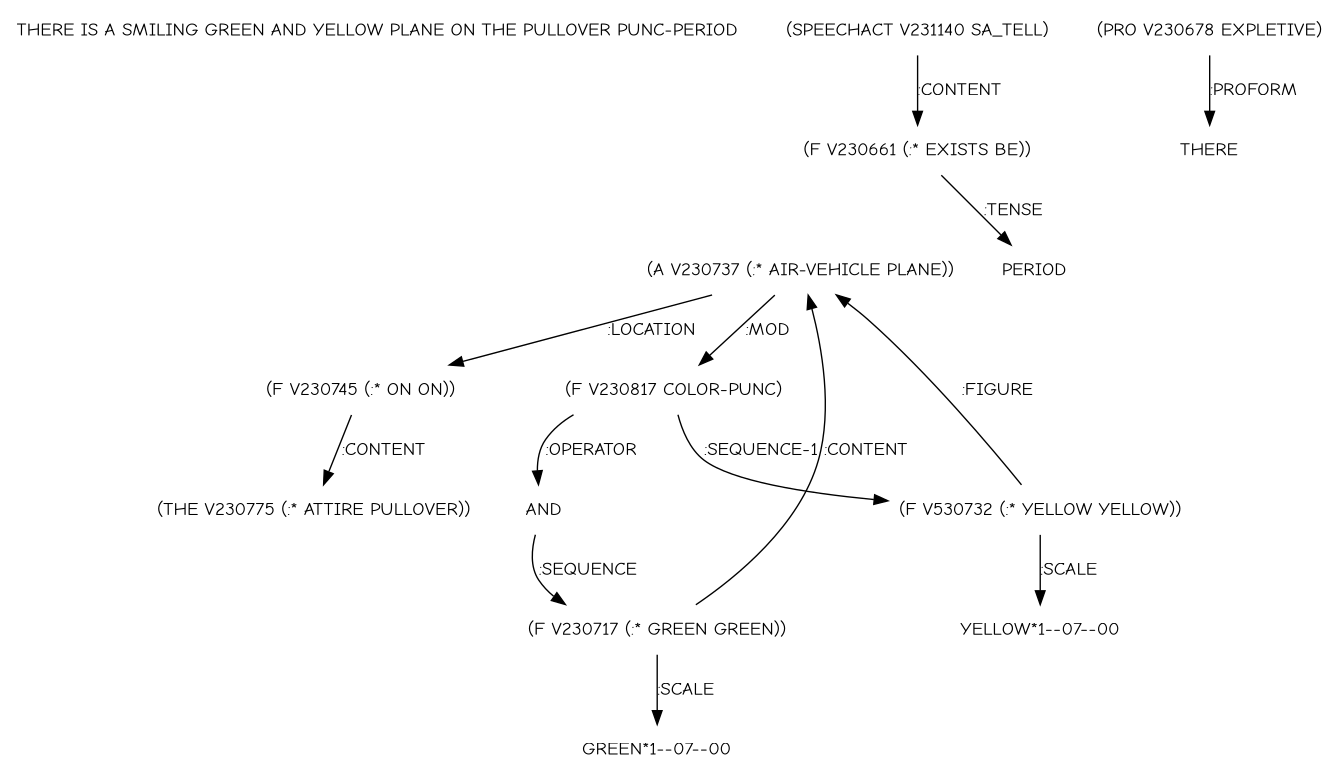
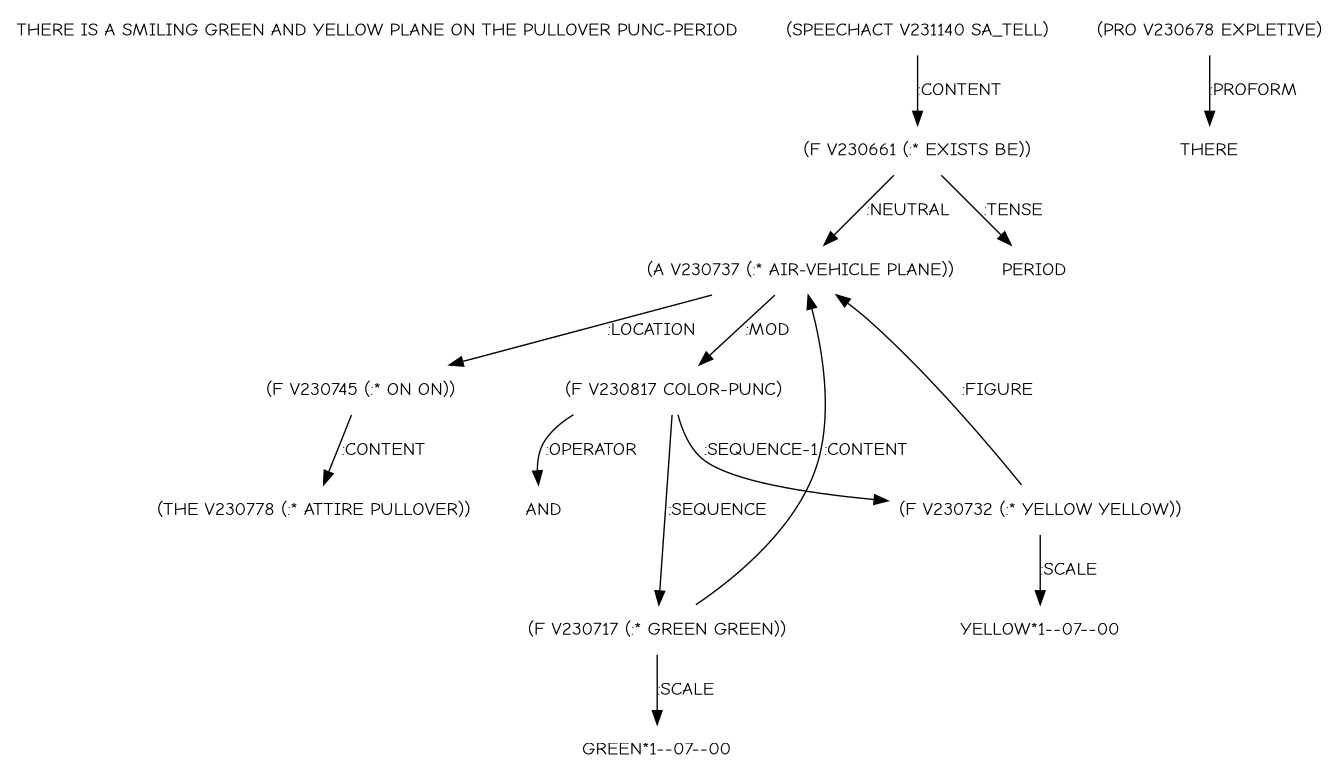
edge "(F V230661 (:* EXISTS BE))" -> "(A V230737 (:* AIR-VEHICLE PLANE))": added, label ":NEUTRAL"
node "(THE V230775 (:* ATTIRE PULLOVER))": label "(THE V230775 (:* ATTIRE PULLOVER))" -> "(THE V230778 (:* ATTIRE PULLOVER))"
node "(F V530732 (:* YELLOW YELLOW))": label "(F V530732 (:* YELLOW YELLOW))" -> "(F V230732 (:* YELLOW YELLOW))"
edge "AND" -> "(F V230717 (:* GREEN GREEN))": now "(F V230817 COLOR-PUNC)" -> "(F V230717 (:* GREEN GREEN))"
